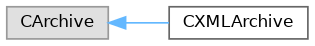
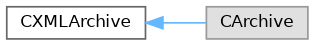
edge "CXMLArchive" -> "CArchive": reversed
